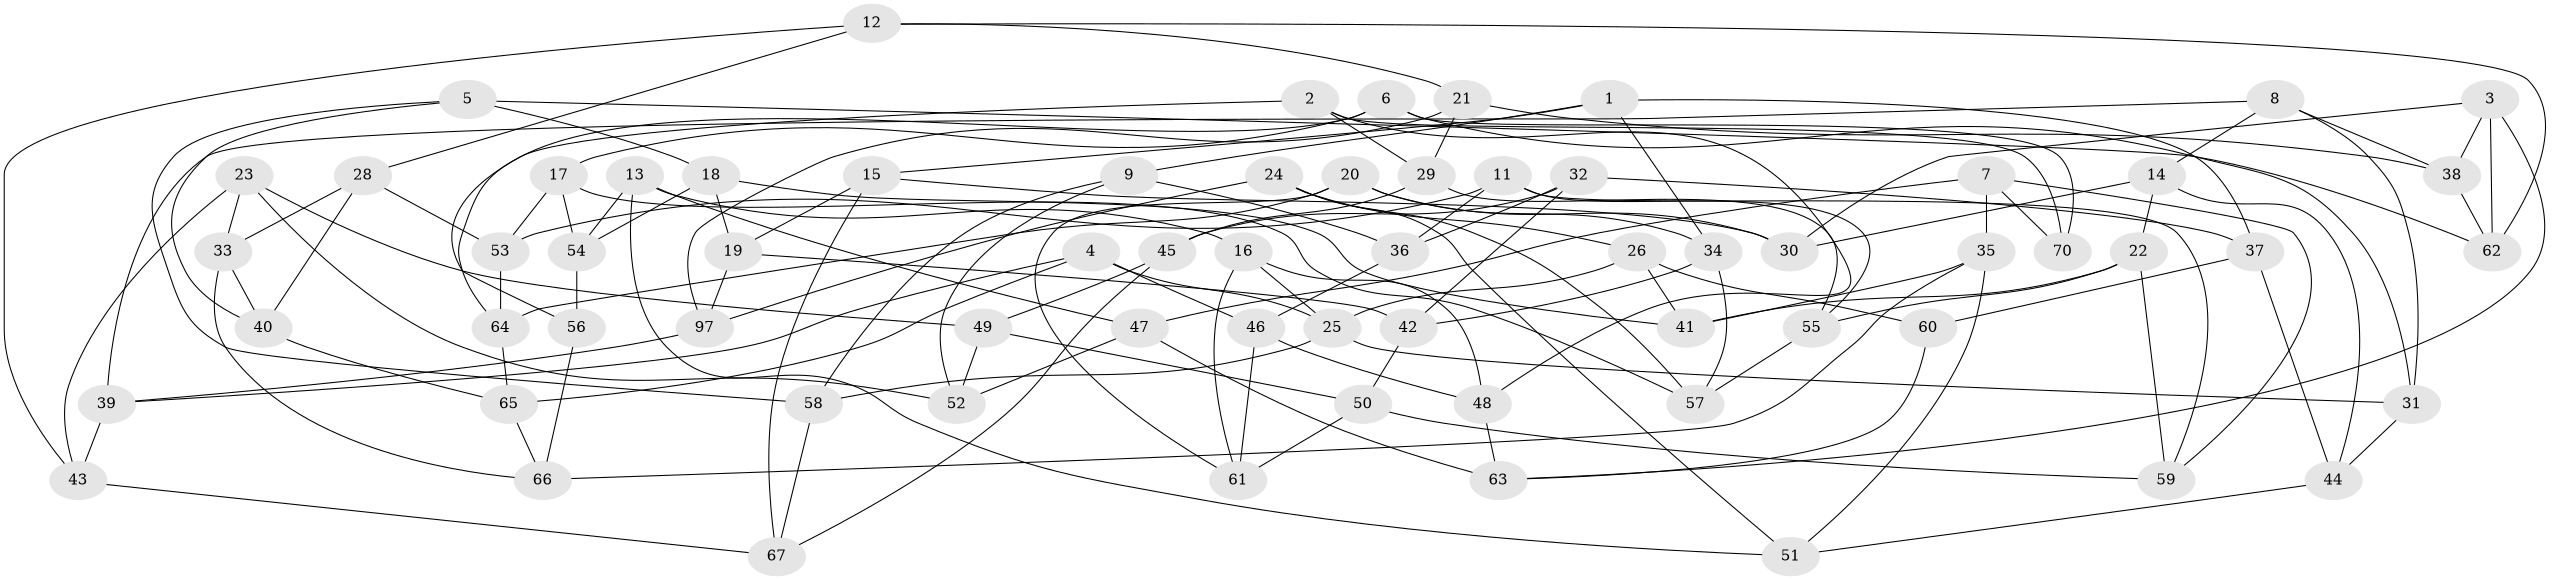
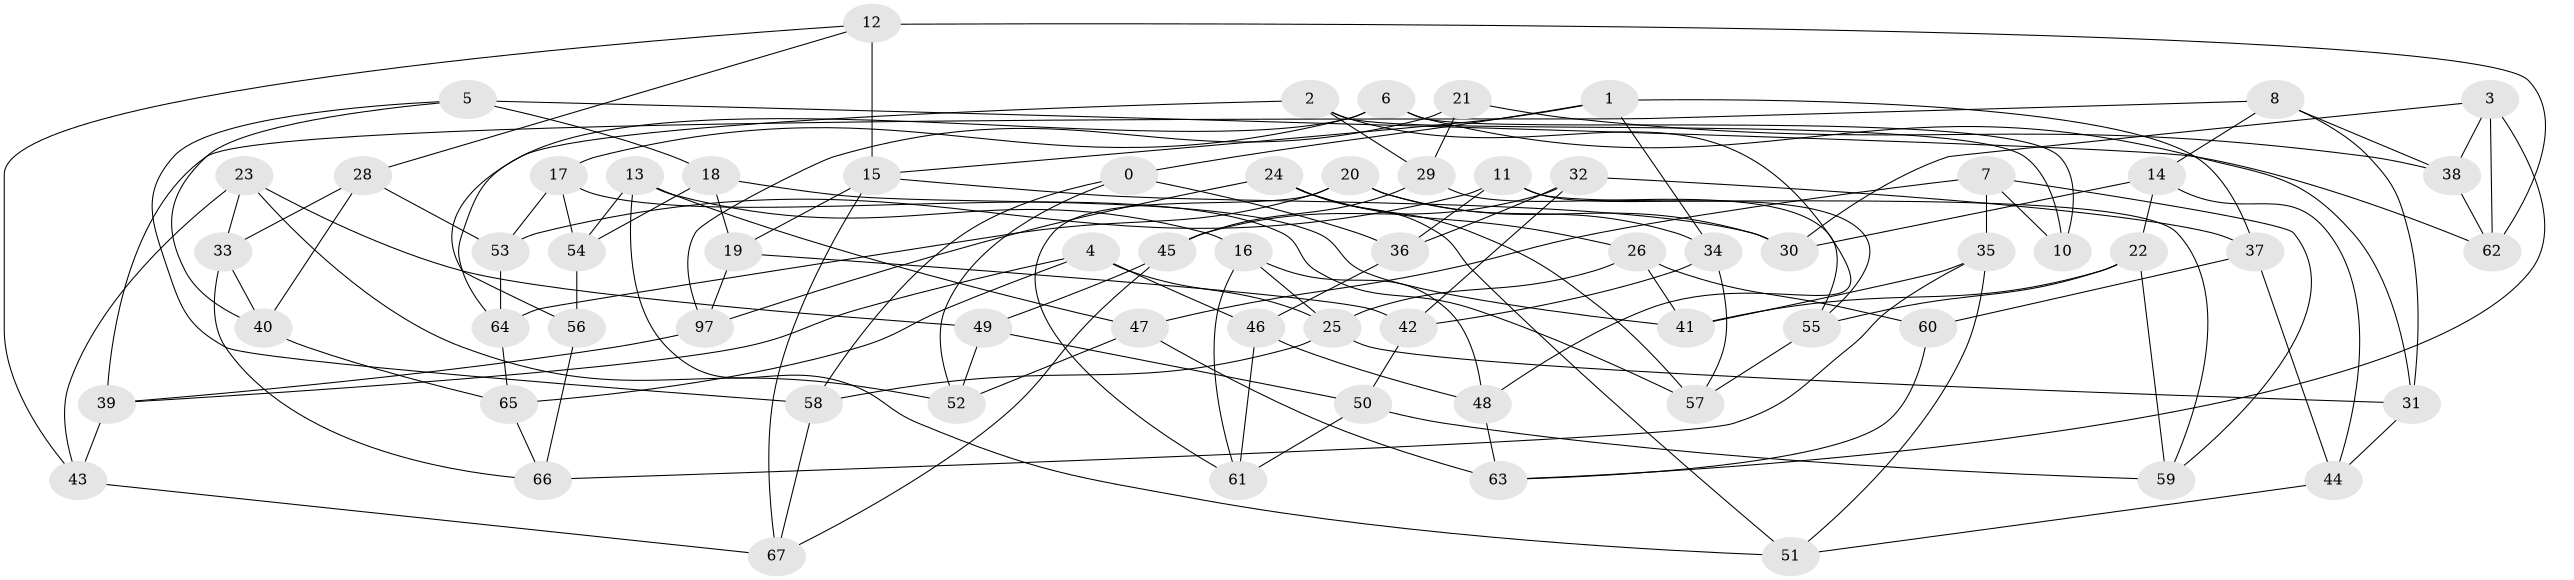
edge "12" -- "21": now "12" -- "15"
node "9": label "9" -> "0"
node "70": label "70" -> "10"
